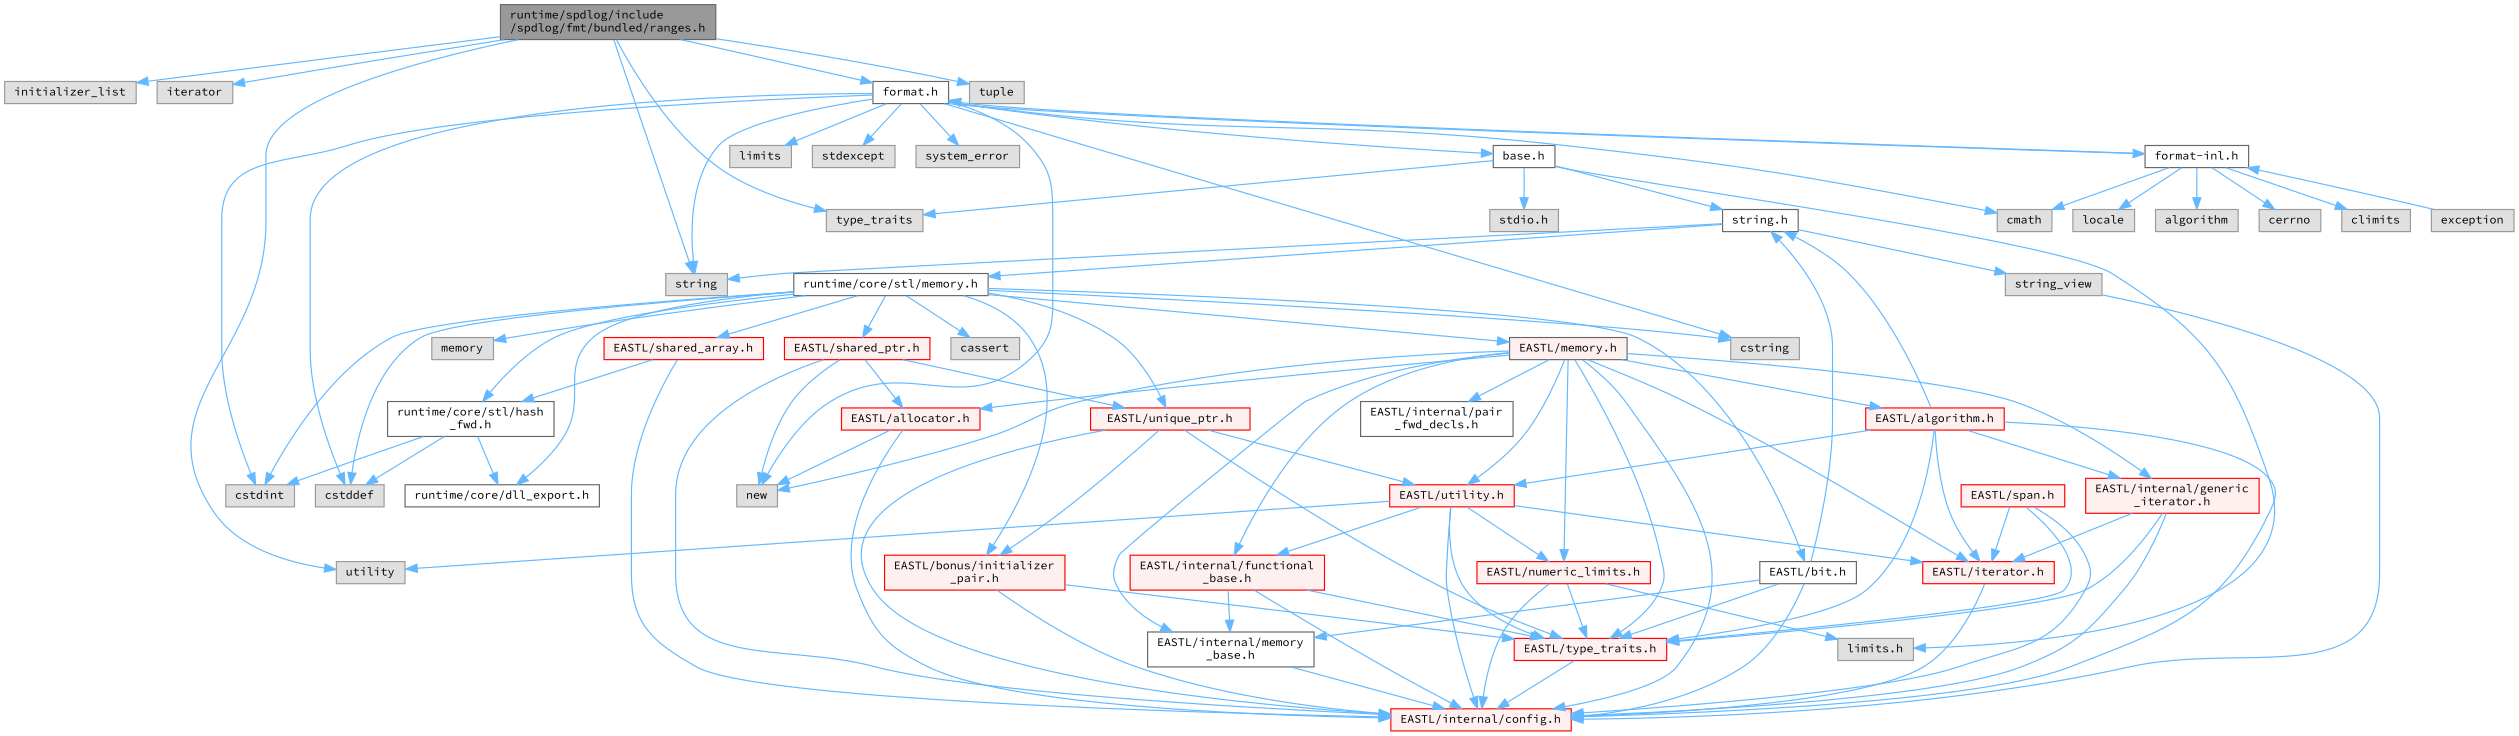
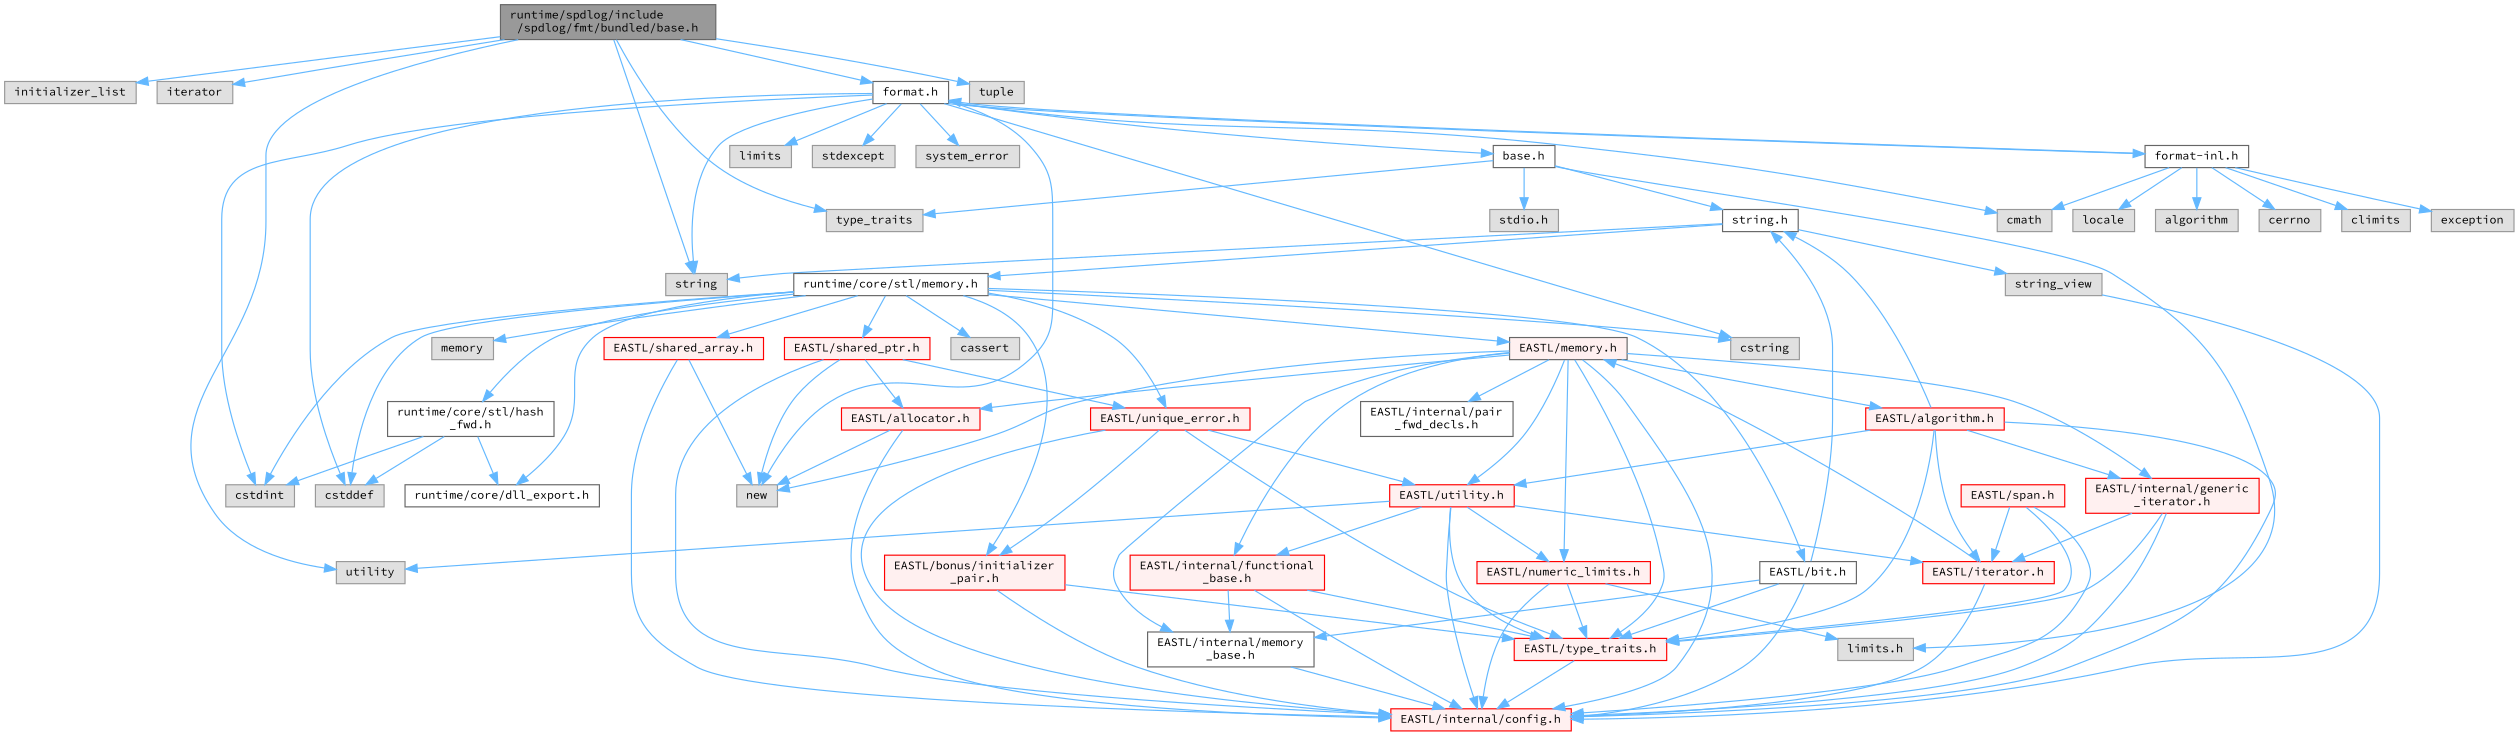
node "runtime/spdlog/include /spdlog/fmt/bundled/ranges.h": label "runtime/spdlog/include /spdlog/fmt/bundled/ranges.h" -> "runtime/spdlog/include /spdlog/fmt/bundled/base.h"
edge "exception" -> "format-inl.h": reversed
edge "EASTL/shared_array.h" -> "runtime/core/stl/hash _fwd.h": now "EASTL/shared_array.h" -> "new"
node "EASTL/unique_ptr.h": label "EASTL/unique_ptr.h" -> "EASTL/unique_error.h"
edge "EASTL/memory.h" -> "EASTL/iterator.h": reversed
